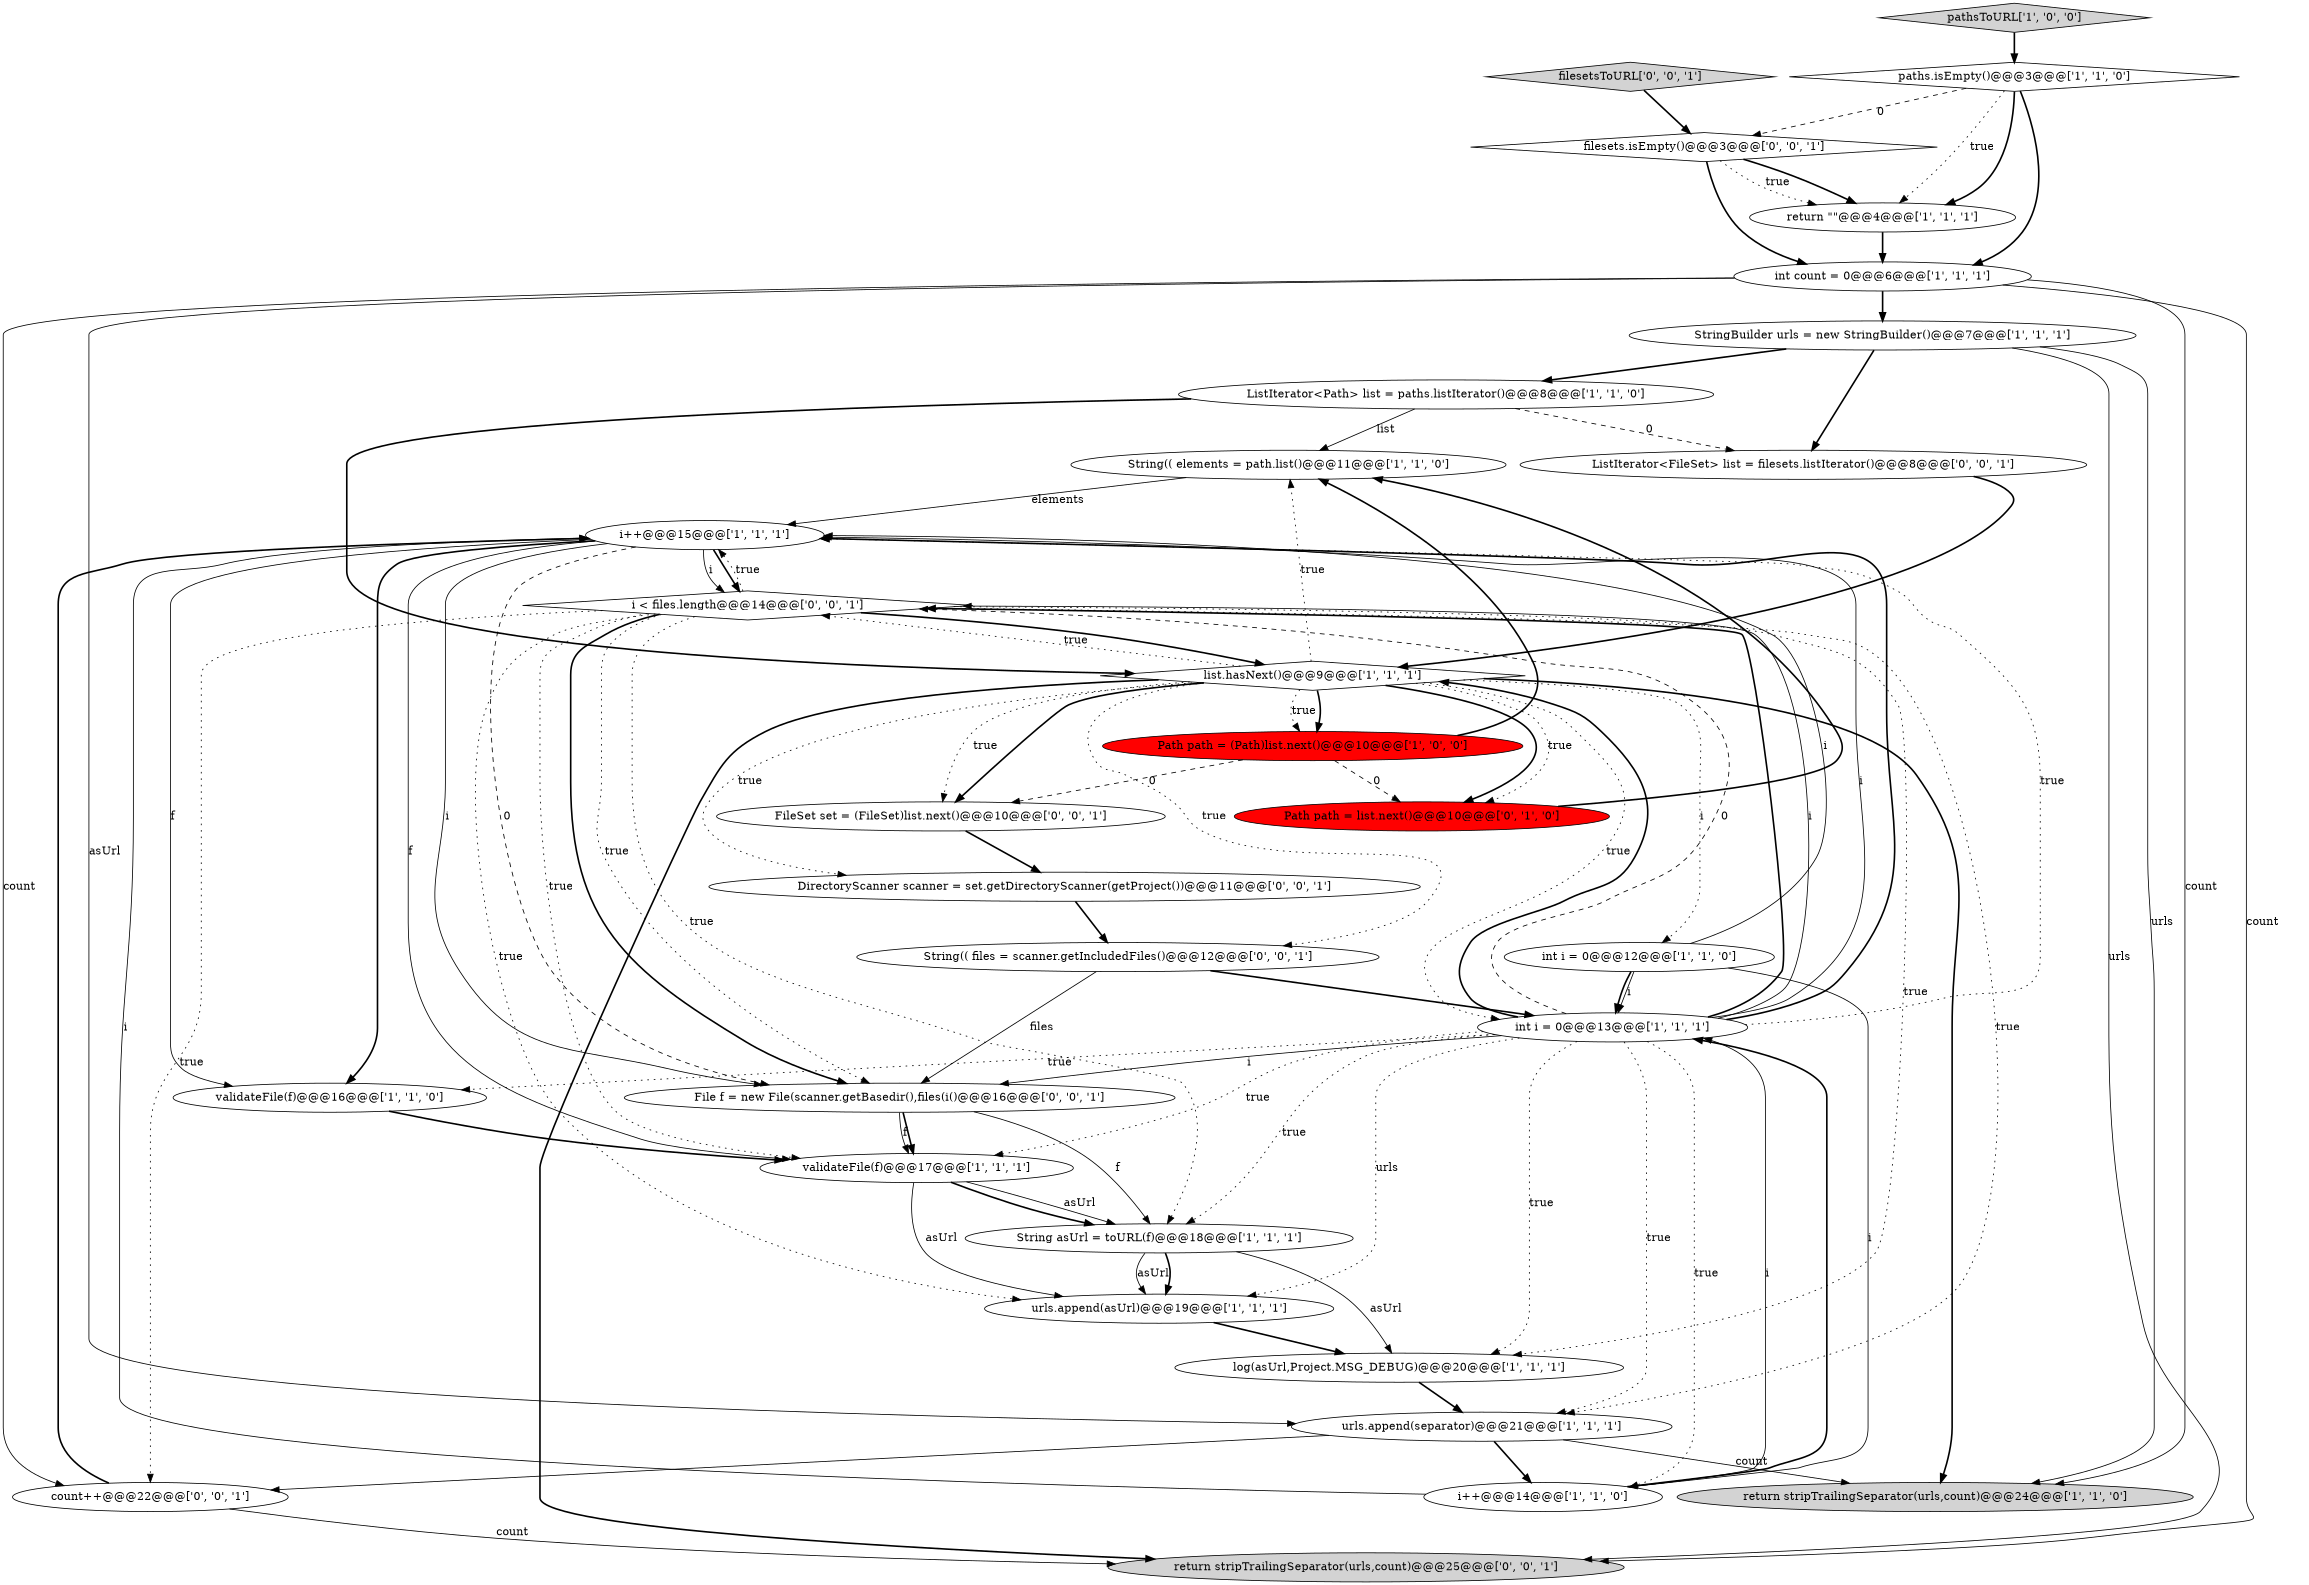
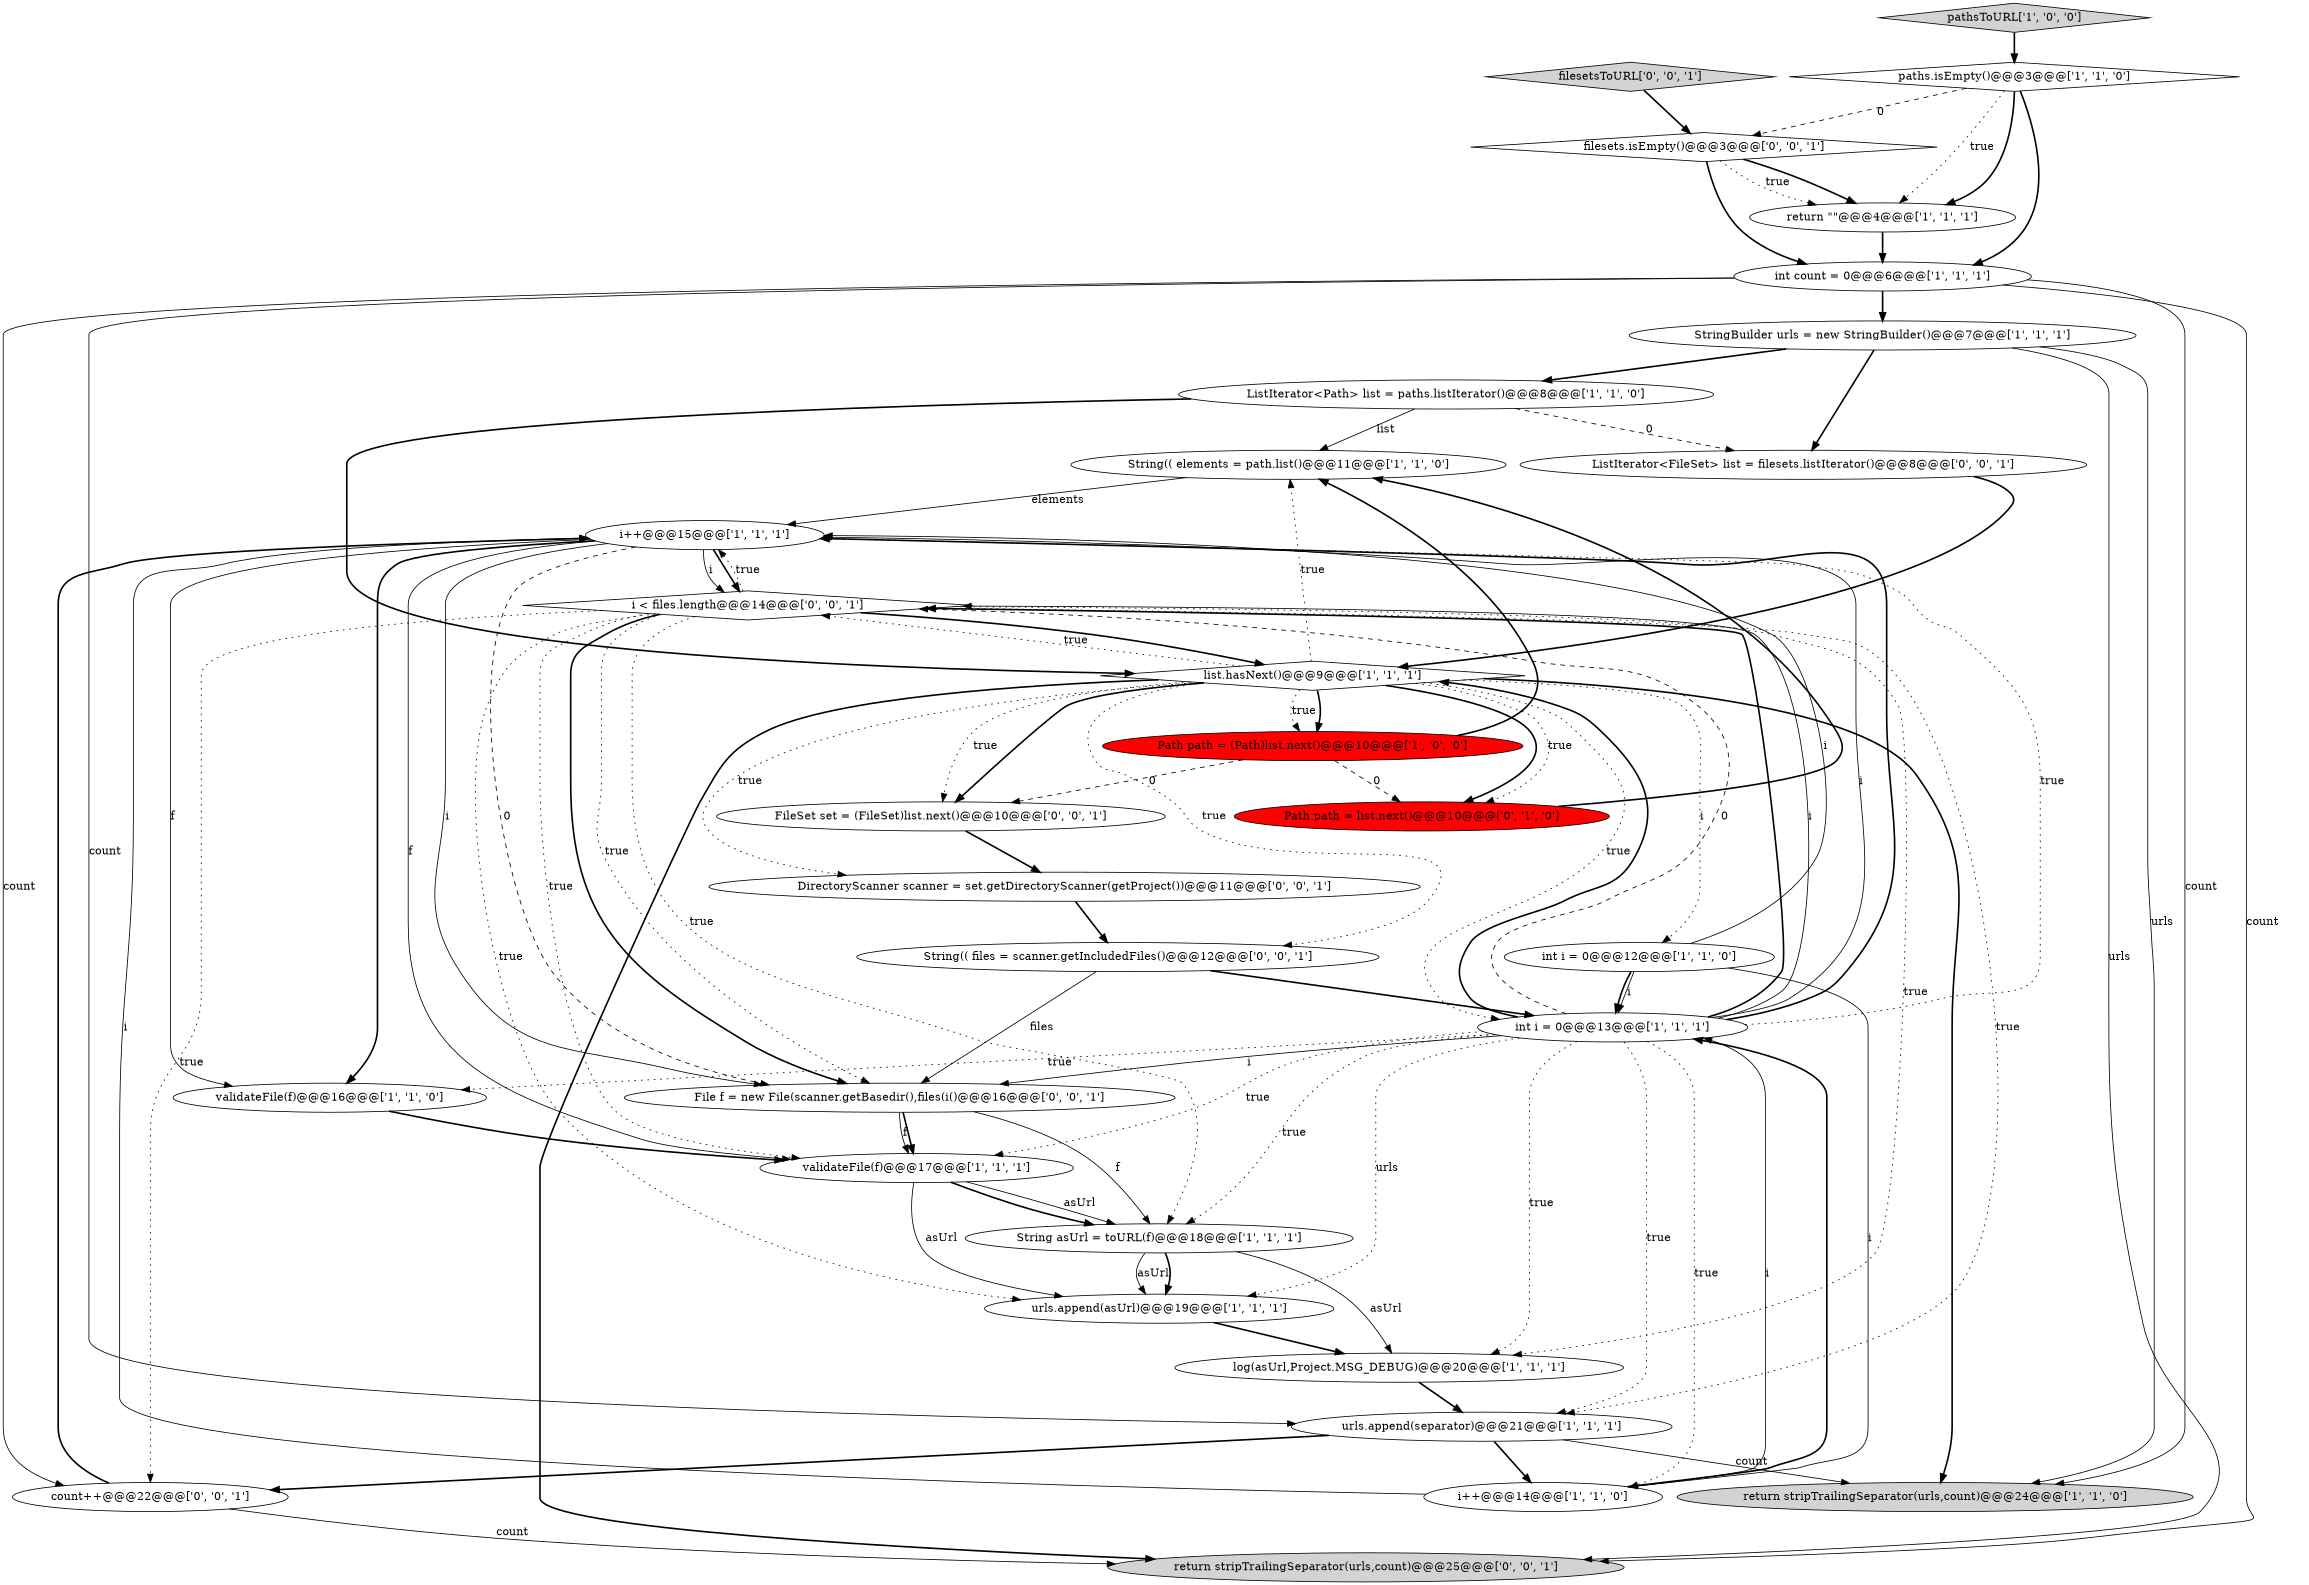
edge "int count = 0@@@6@@@['1', '1', '1']" -> "urls.append(separator)@@@21@@@['1', '1', '1']": label "asUrl" -> "count"
edge "urls.append(separator)@@@21@@@['1', '1', '1']" -> "count++@@@22@@@['0', '0', '1']": style solid -> bold
